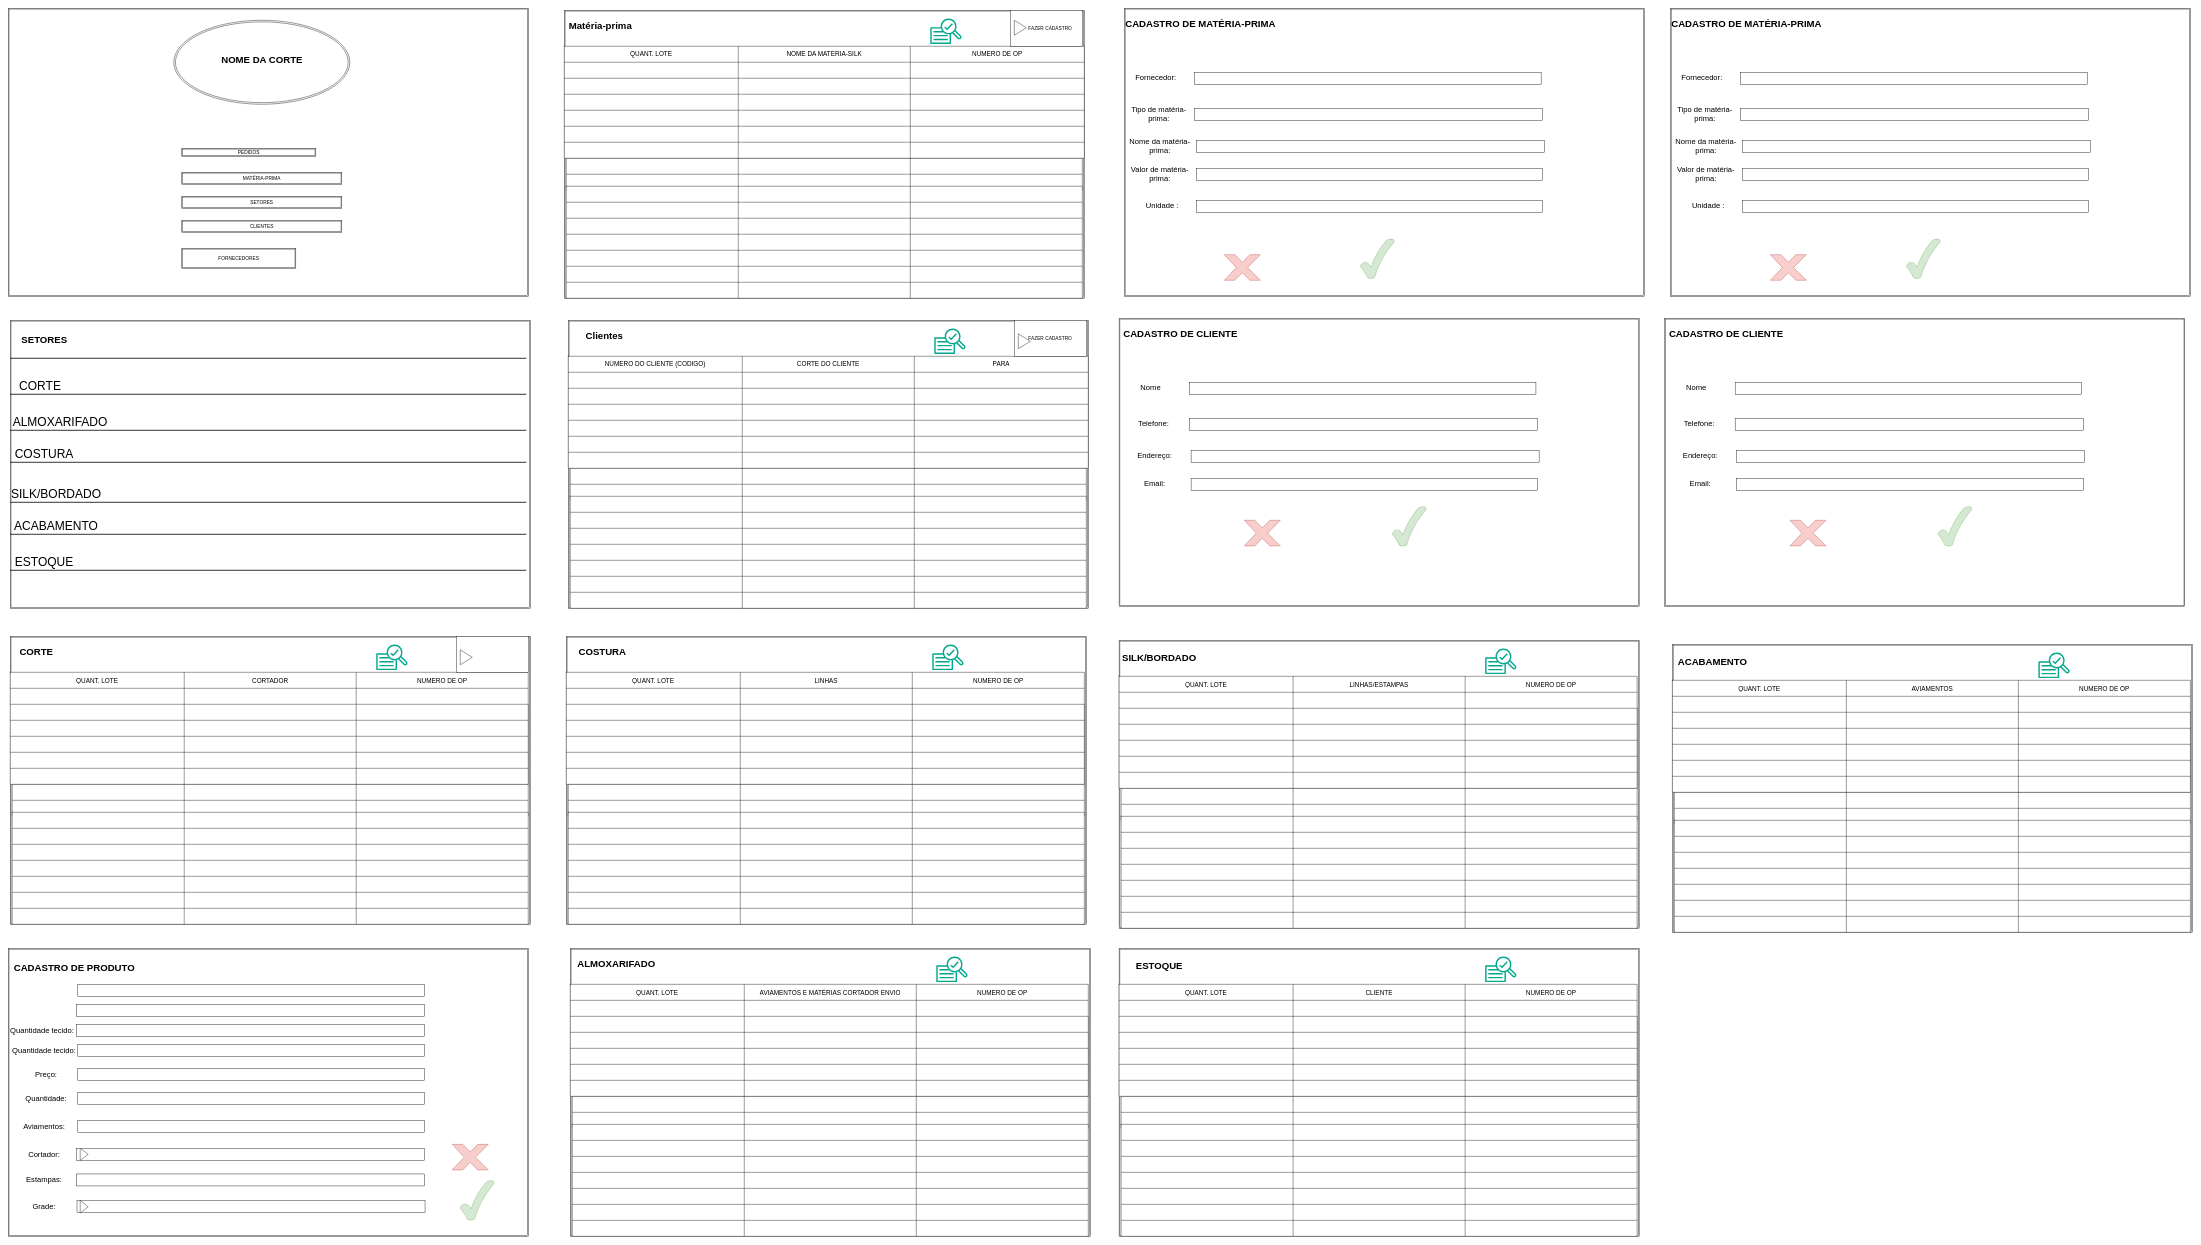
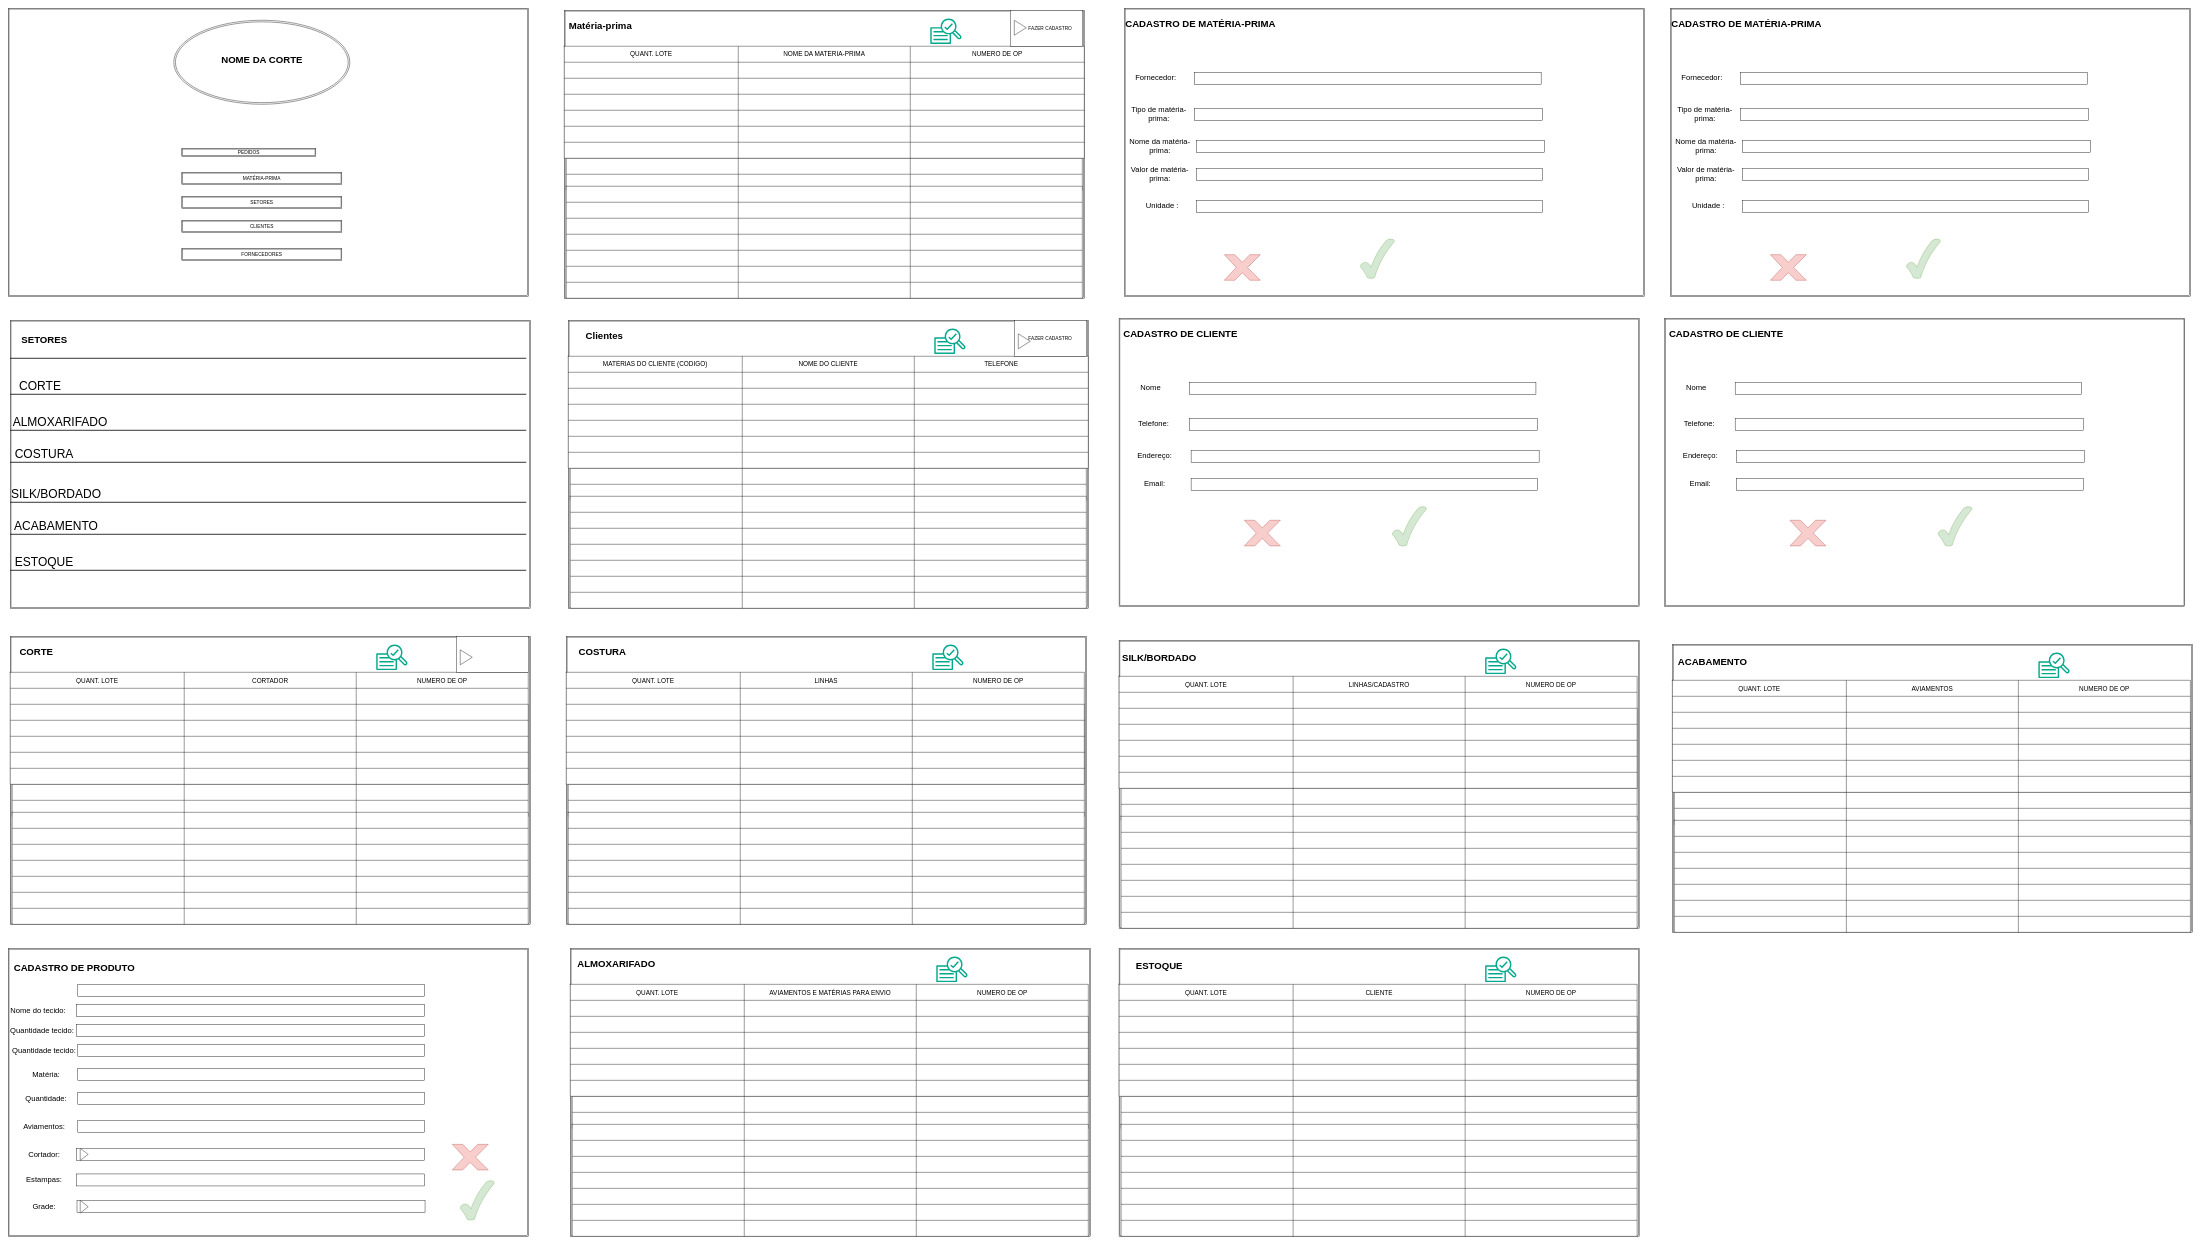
node "NOME DA MATÉRIA-SILK": label "NOME DA MATÉRIA-SILK" -> "NOME DA MATÉRIA-PRIMA"
node "FORNECEDORES": size 114x20 -> 160x12
node "NÚMERO DO CLIENTE (CODIGO)": label "NÚMERO DO CLIENTE (CODIGO)" -> "MATÉRIAS DO CLIENTE (CODIGO)"
node "CORTE DO CLIENTE": label "CORTE DO CLIENTE" -> "NOME DO CLIENTE"
node "PARA": label "PARA" -> "TELEFONE"
node "LINHAS/ESTAMPAS": label "LINHAS/ESTAMPAS" -> "LINHAS/CADASTRO"
node "AVIAMENTOS E MATÉRIAS CORTADOR ENVIO": label "AVIAMENTOS E MATÉRIAS CORTADOR ENVIO" -> "AVIAMENTOS E MATÉRIAS PARA ENVIO"
node "Nome do tecido:": added
node "Preço:": label "Preço:" -> "Matéria:"
